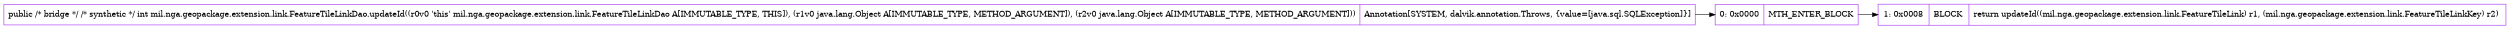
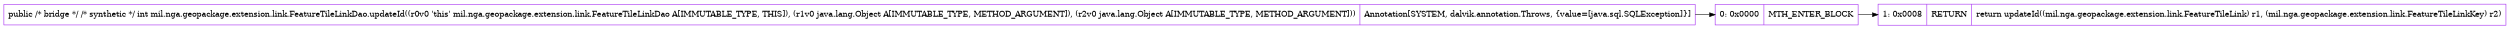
node "1: 0x0008": text "BLOCK" -> "RETURN"
